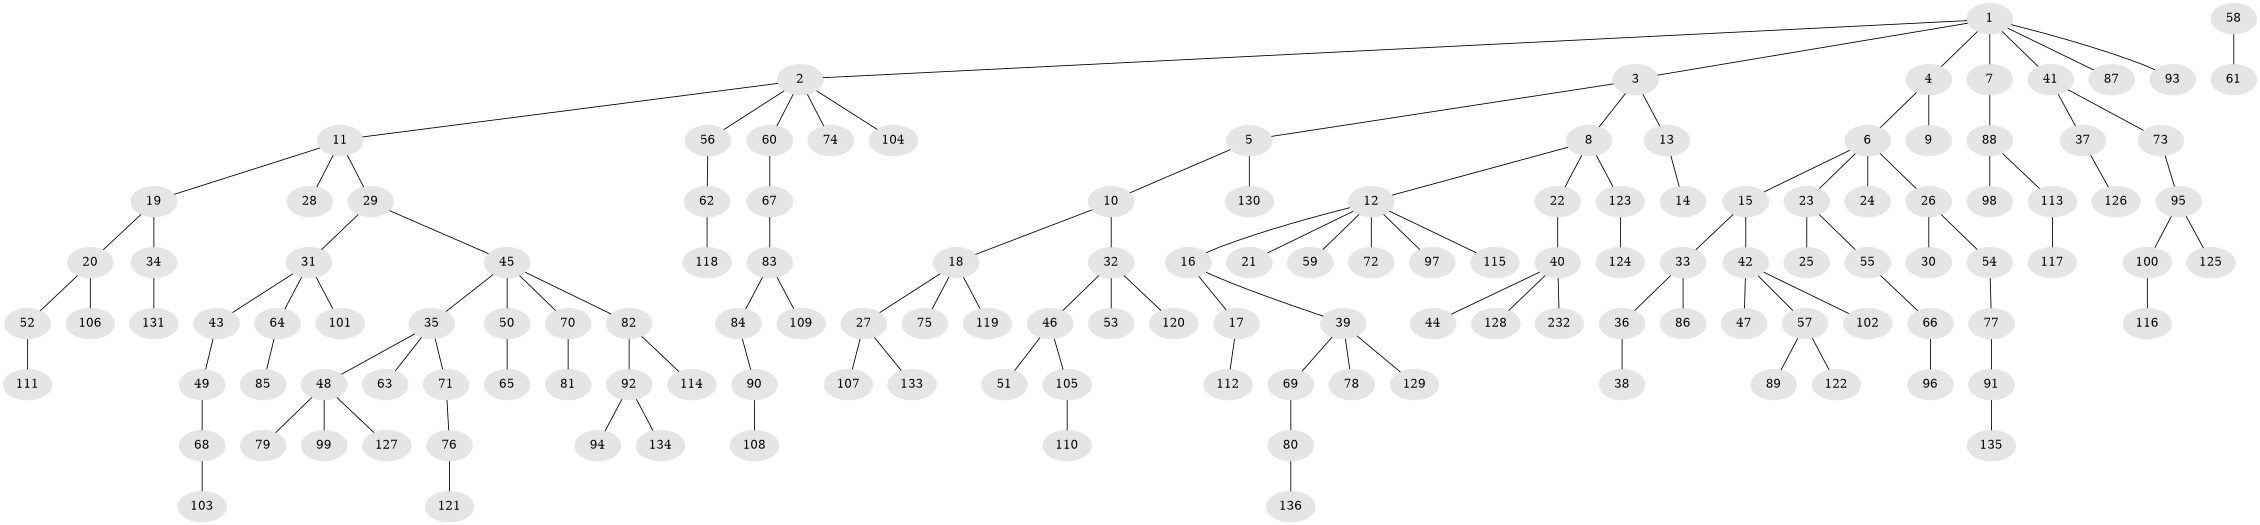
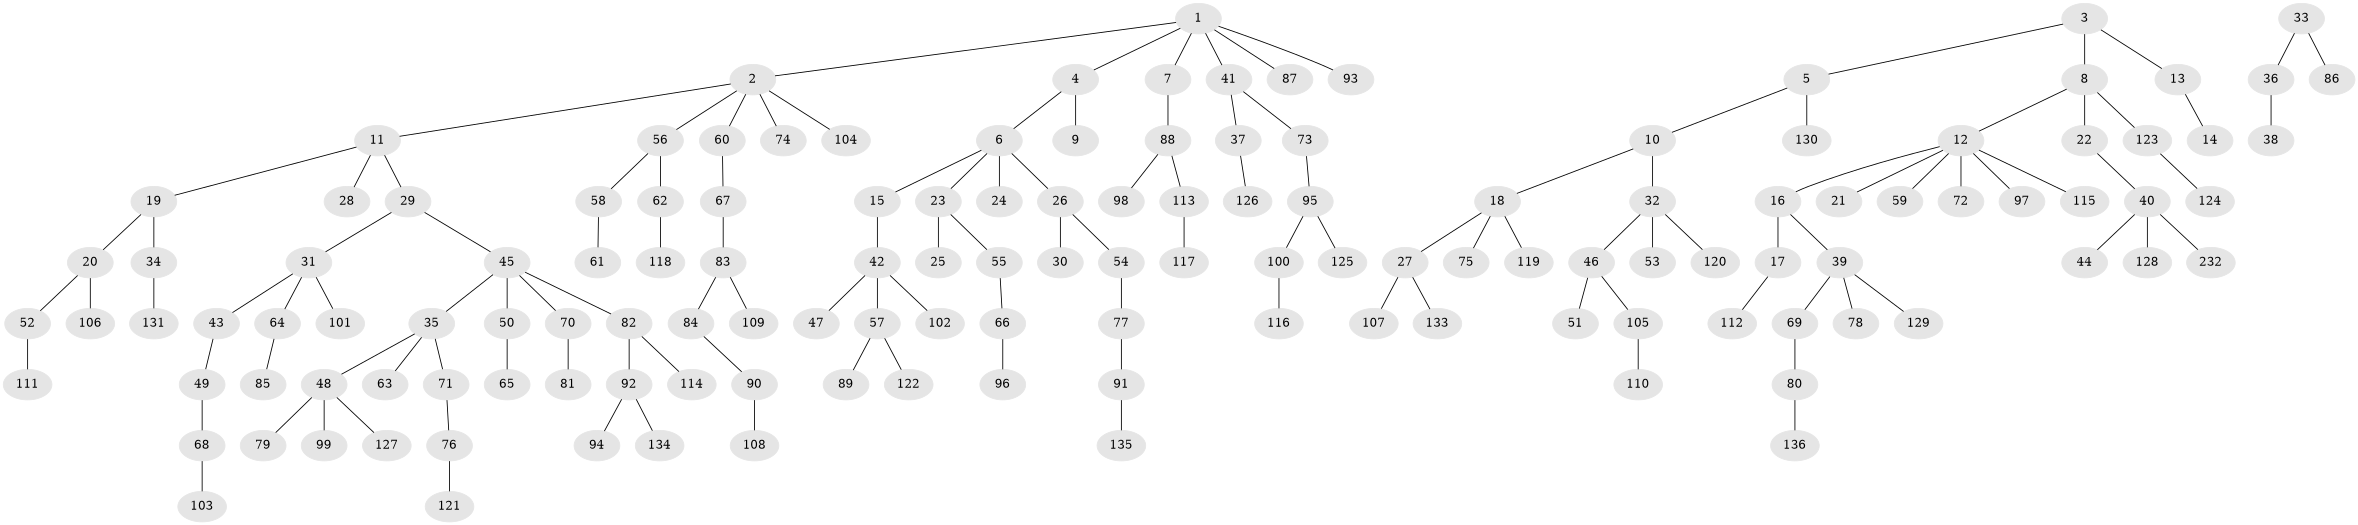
edge "1" -- "3": removed
edge "56" -- "58": added
edge "15" -- "33": removed
